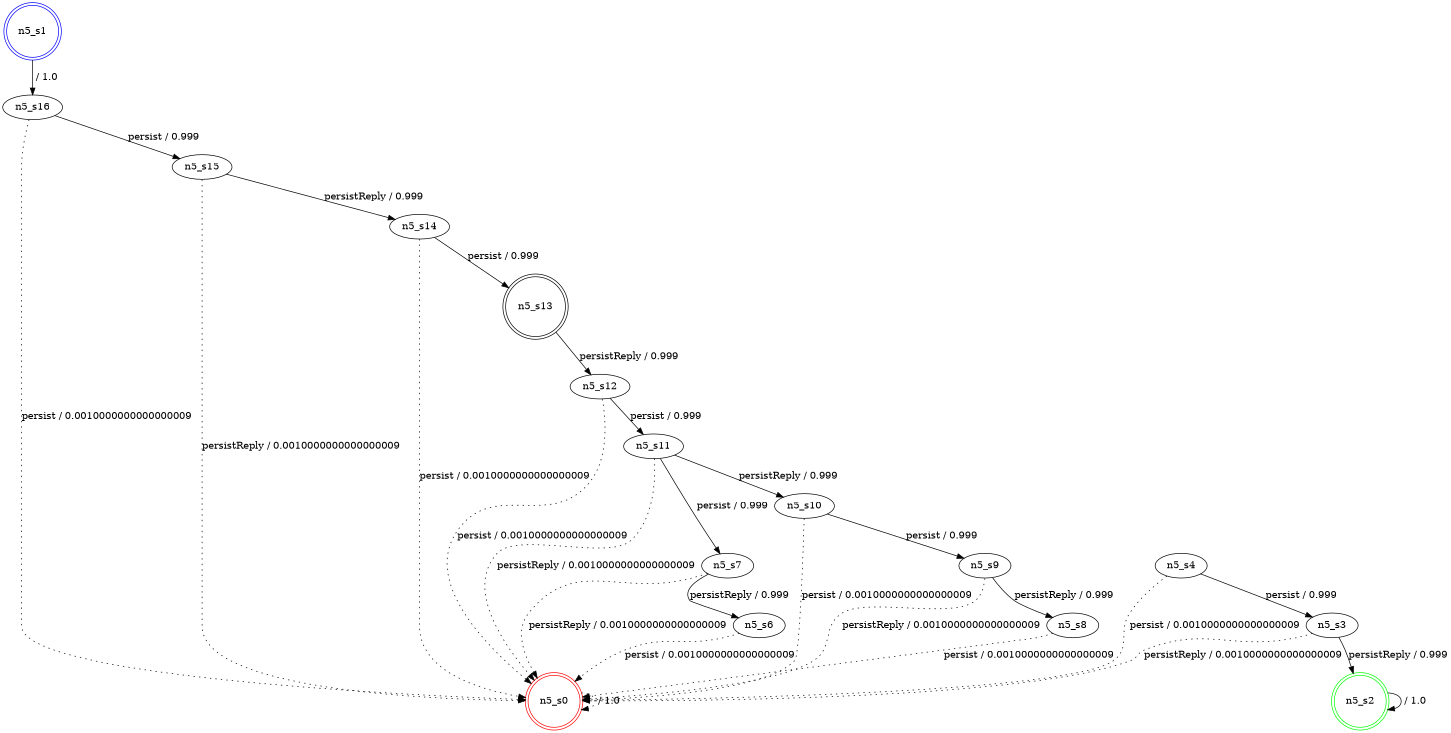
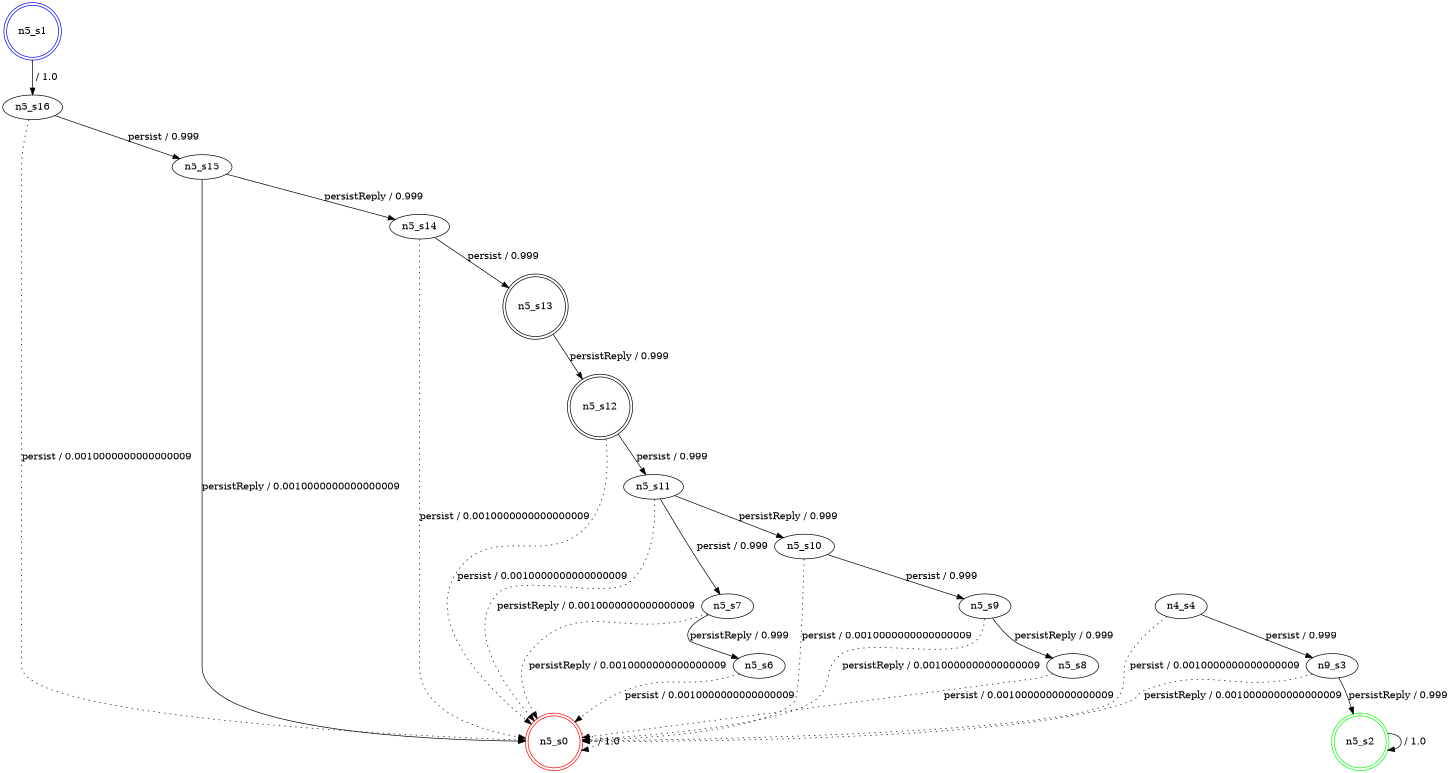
node "n5_s12": shape ellipse -> doublecircle
node "n5_s4": label "n5_s4" -> "n4_s4"
edge "n5_s15" -> "n5_s0": style dotted -> solid
node "n5_s3": label "n5_s3" -> "n9_s3"
